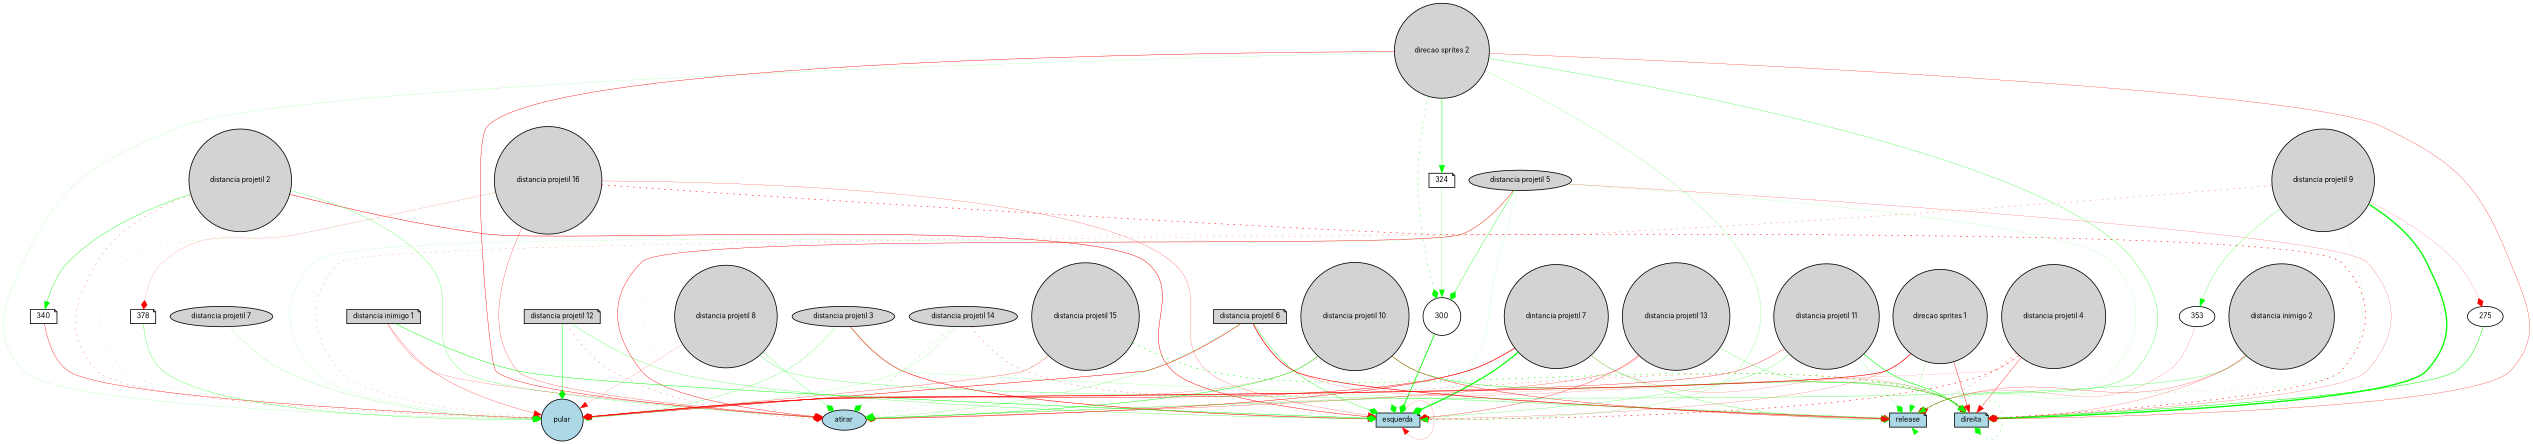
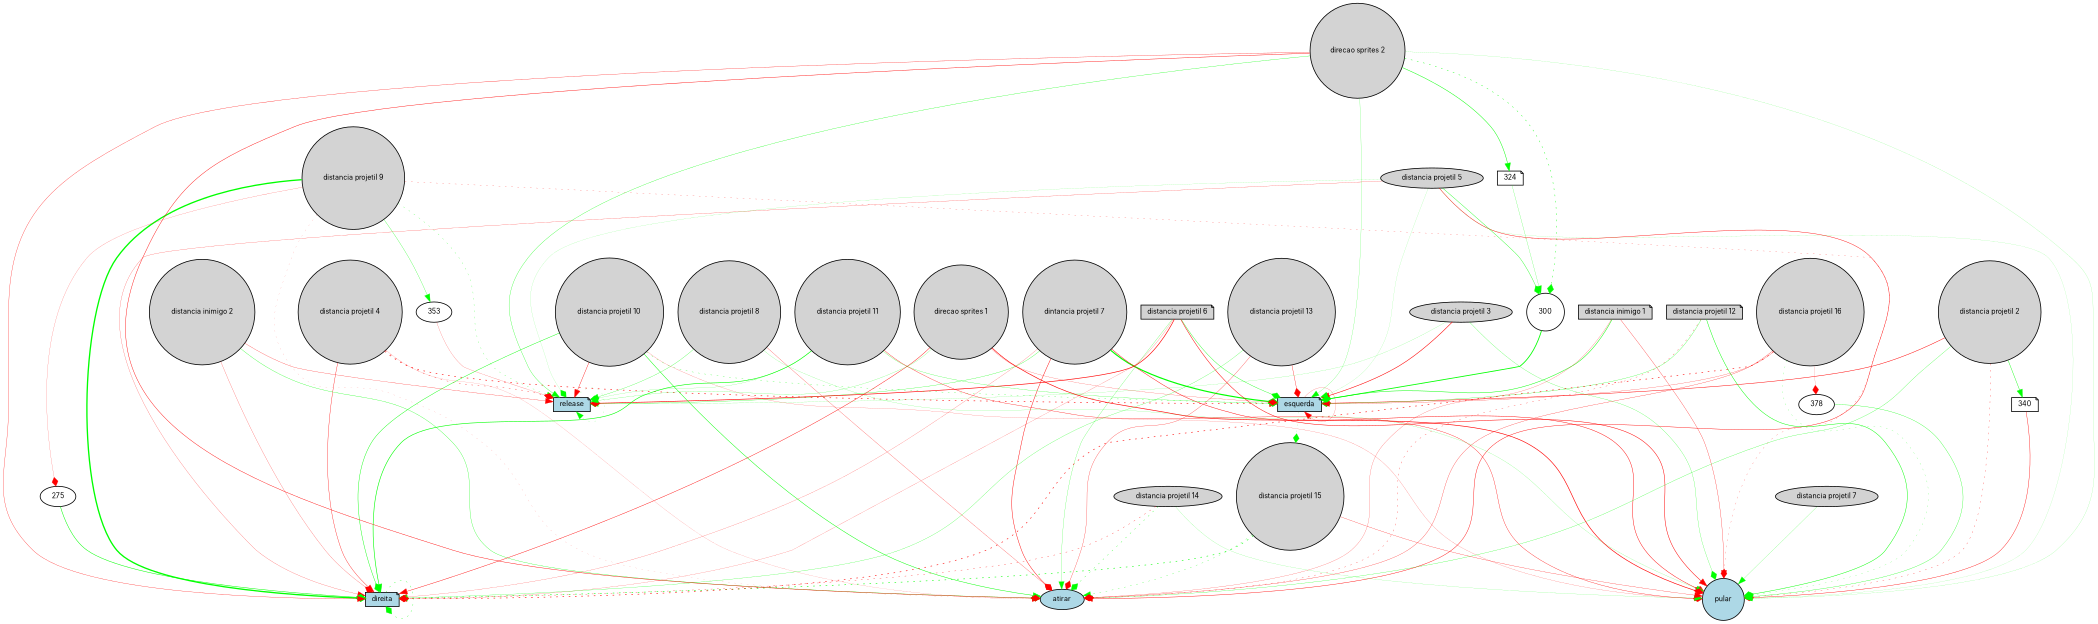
node "378": shape note -> ellipse
edge "distancia projetil 8" -> "pular": color red -> green
edge "distancia projetil 8" -> "atirar": color green -> red
edge "distancia projetil 15" -> "esquerda": reversed
